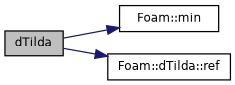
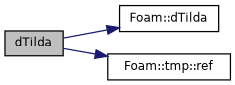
node "Foam::min": label "Foam::min" -> "Foam::dTilda"
node "Foam::dTilda::ref": label "Foam::dTilda::ref" -> "Foam::tmp::ref"
